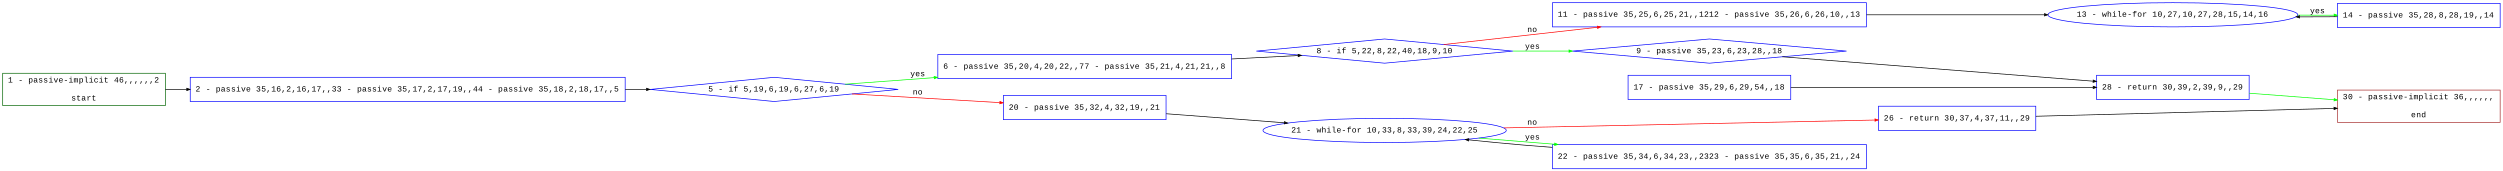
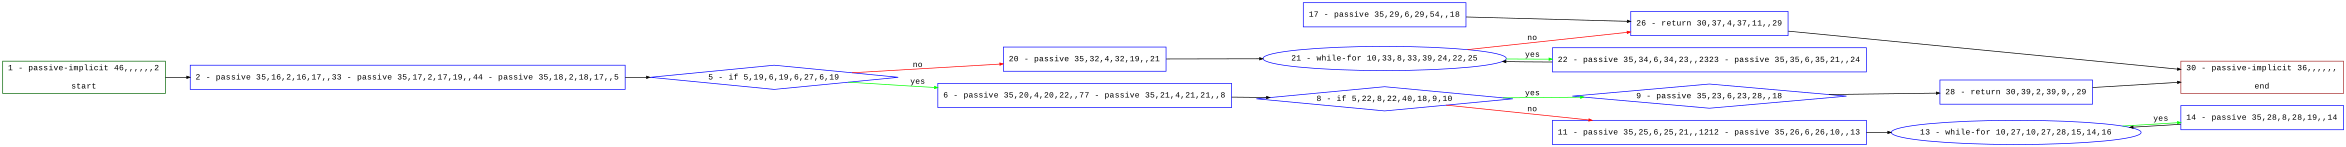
edge "17 - passive 35,29,6,29,54,,18" -> "28 - return 30,39,2,39,9,,29": now "17 - passive 35,29,6,29,54,,18" -> "26 - return 30,37,4,37,11,,29"
edge "28 - return 30,39,2,39,9,,29" -> "30 - passive-implicit 36,,,,,, end": color #00ff00 -> #000000
